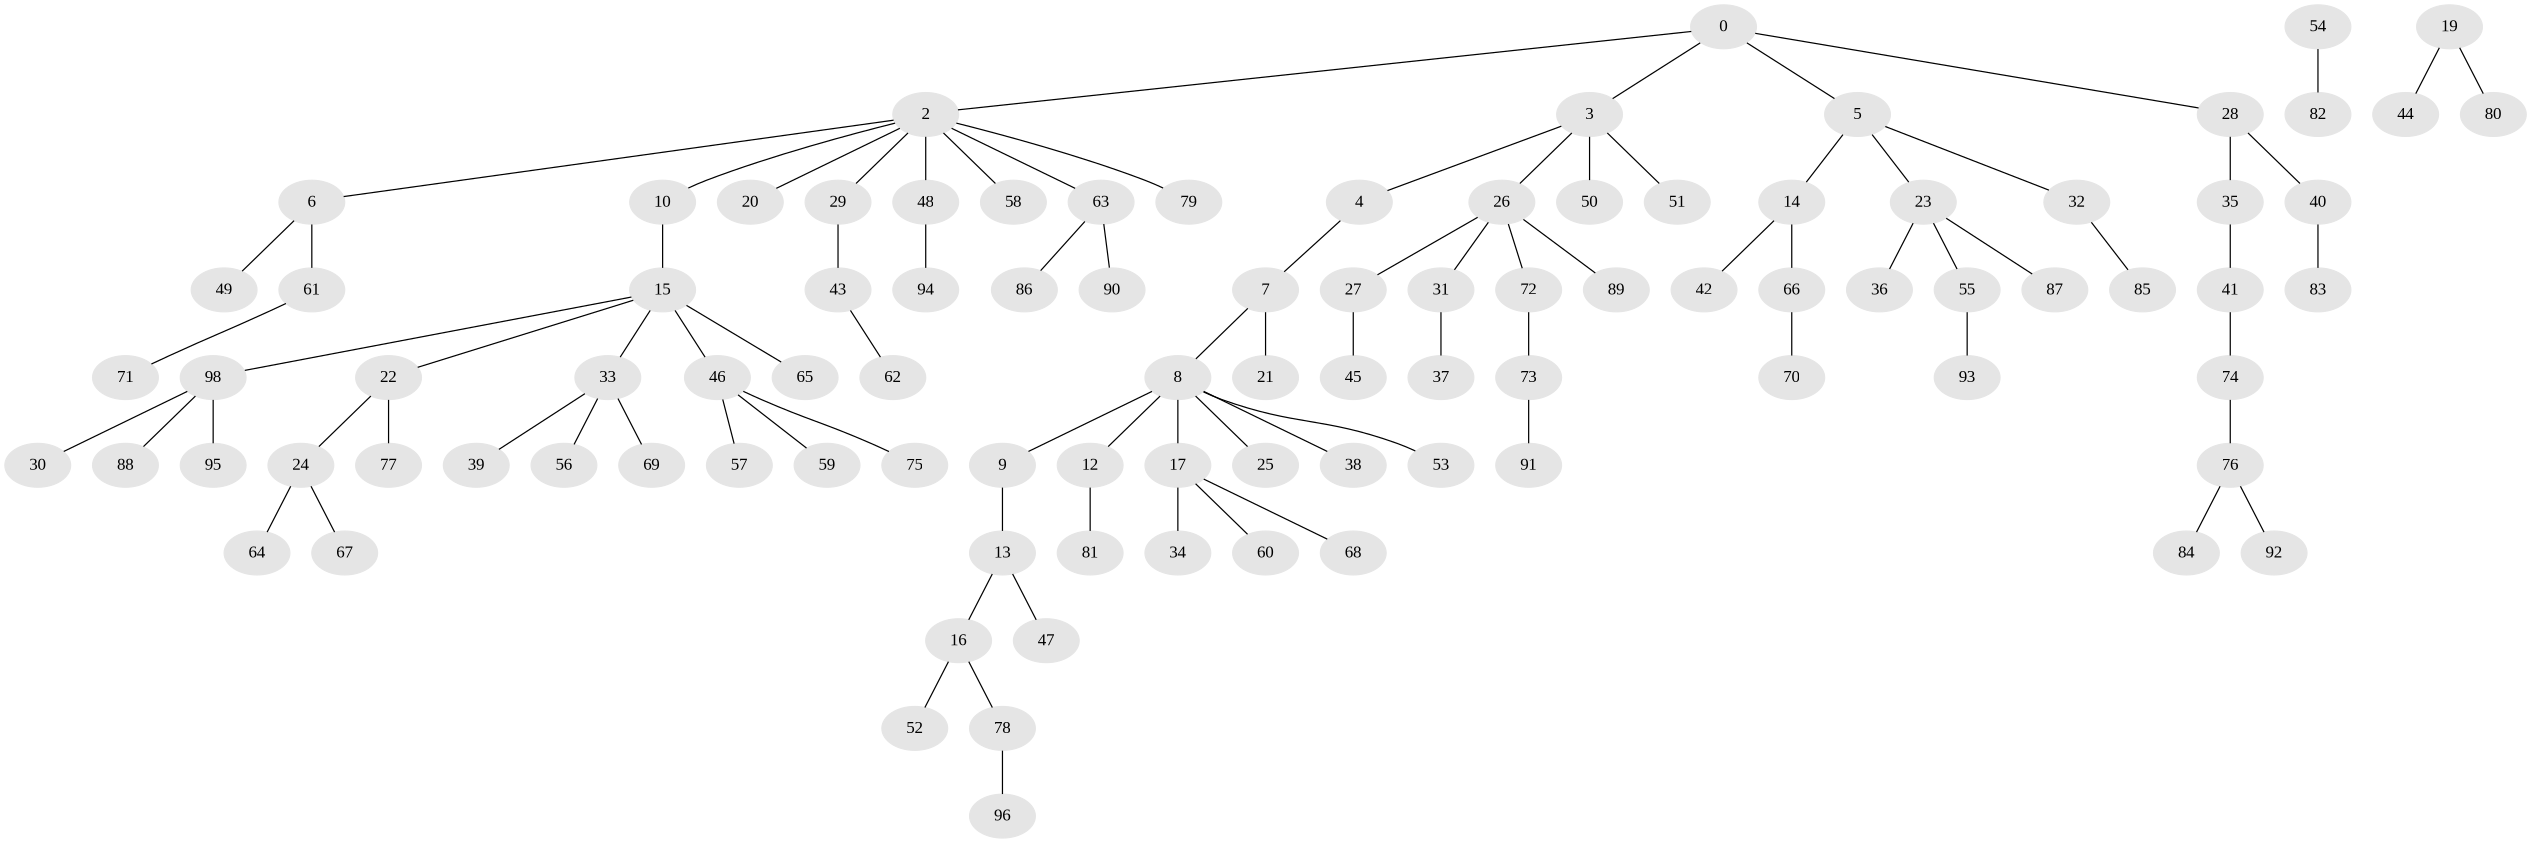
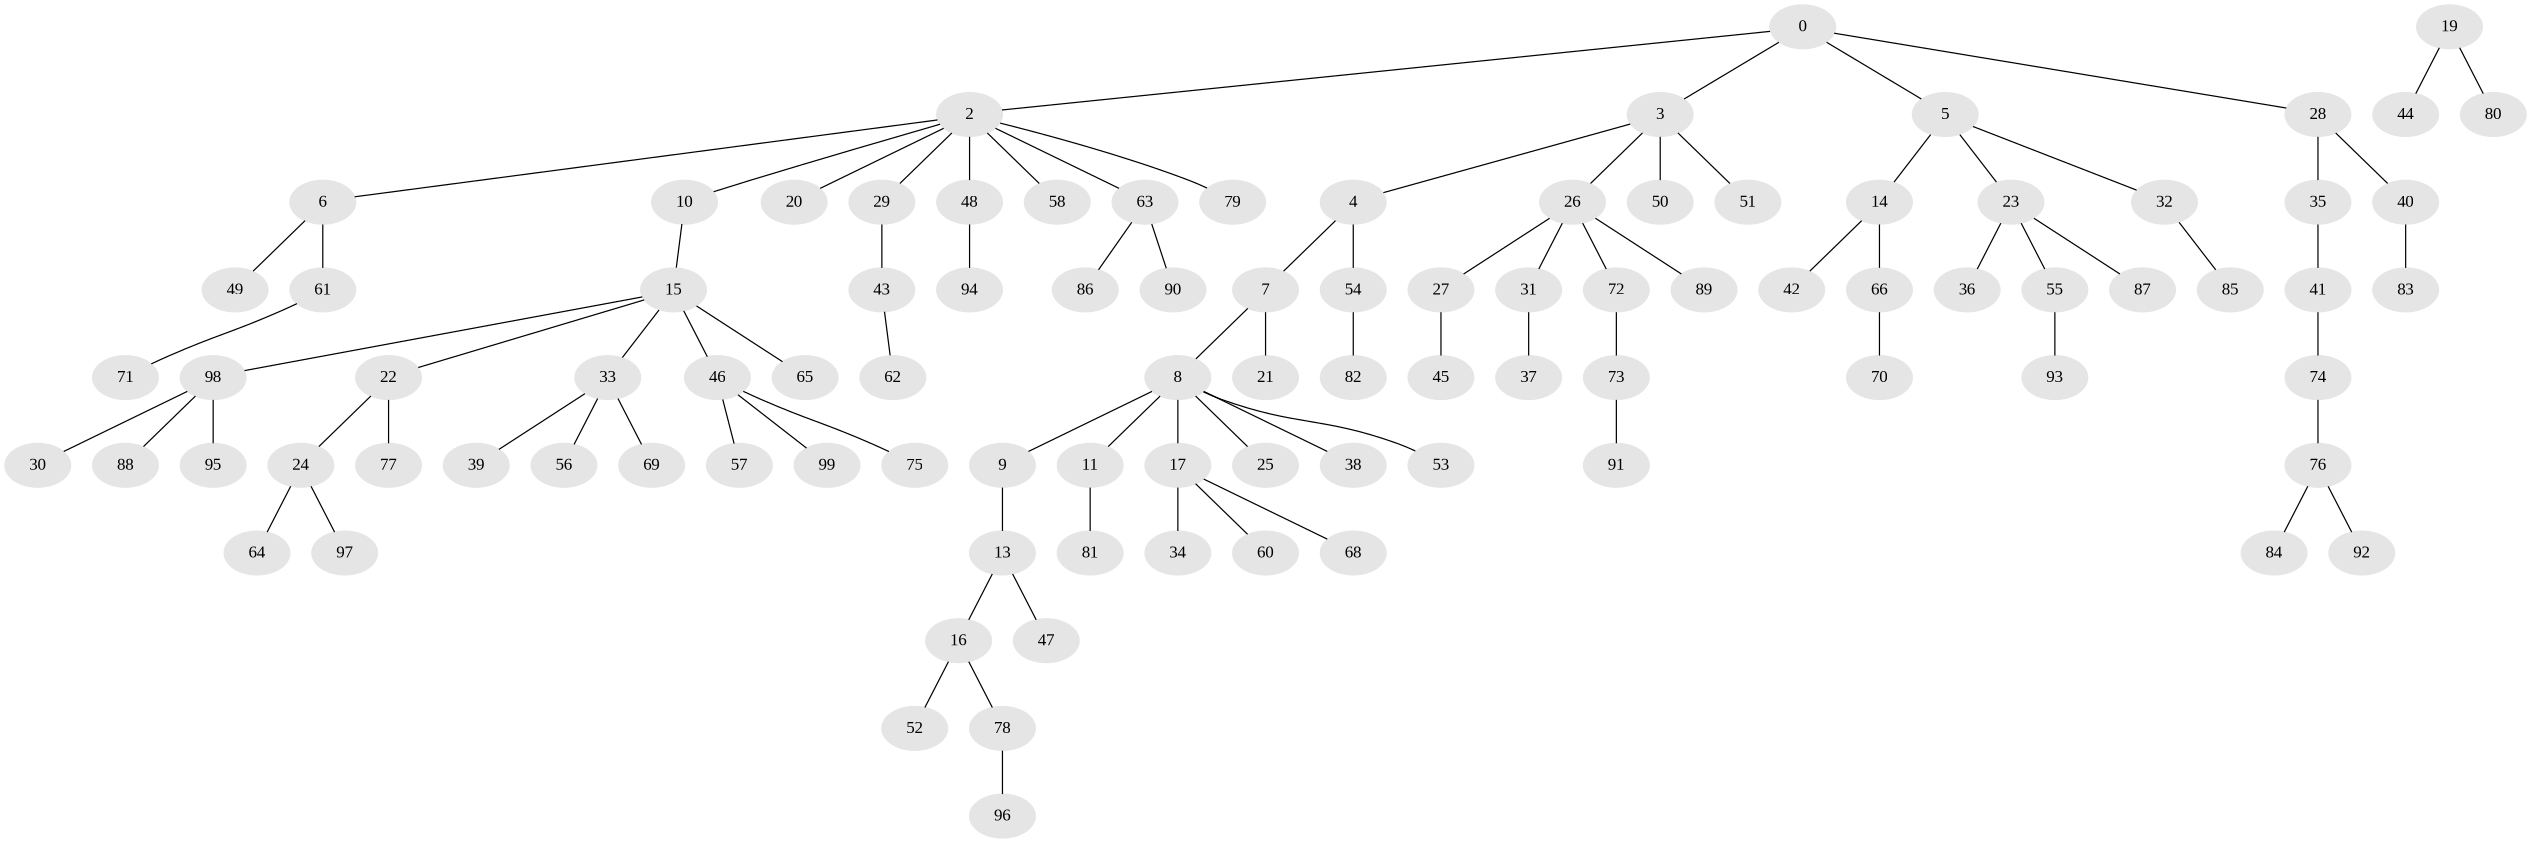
edge "4" -- "54": added
node "59": label "59" -> "99"
node "12": label "12" -> "11"
node "67": label "67" -> "97"
